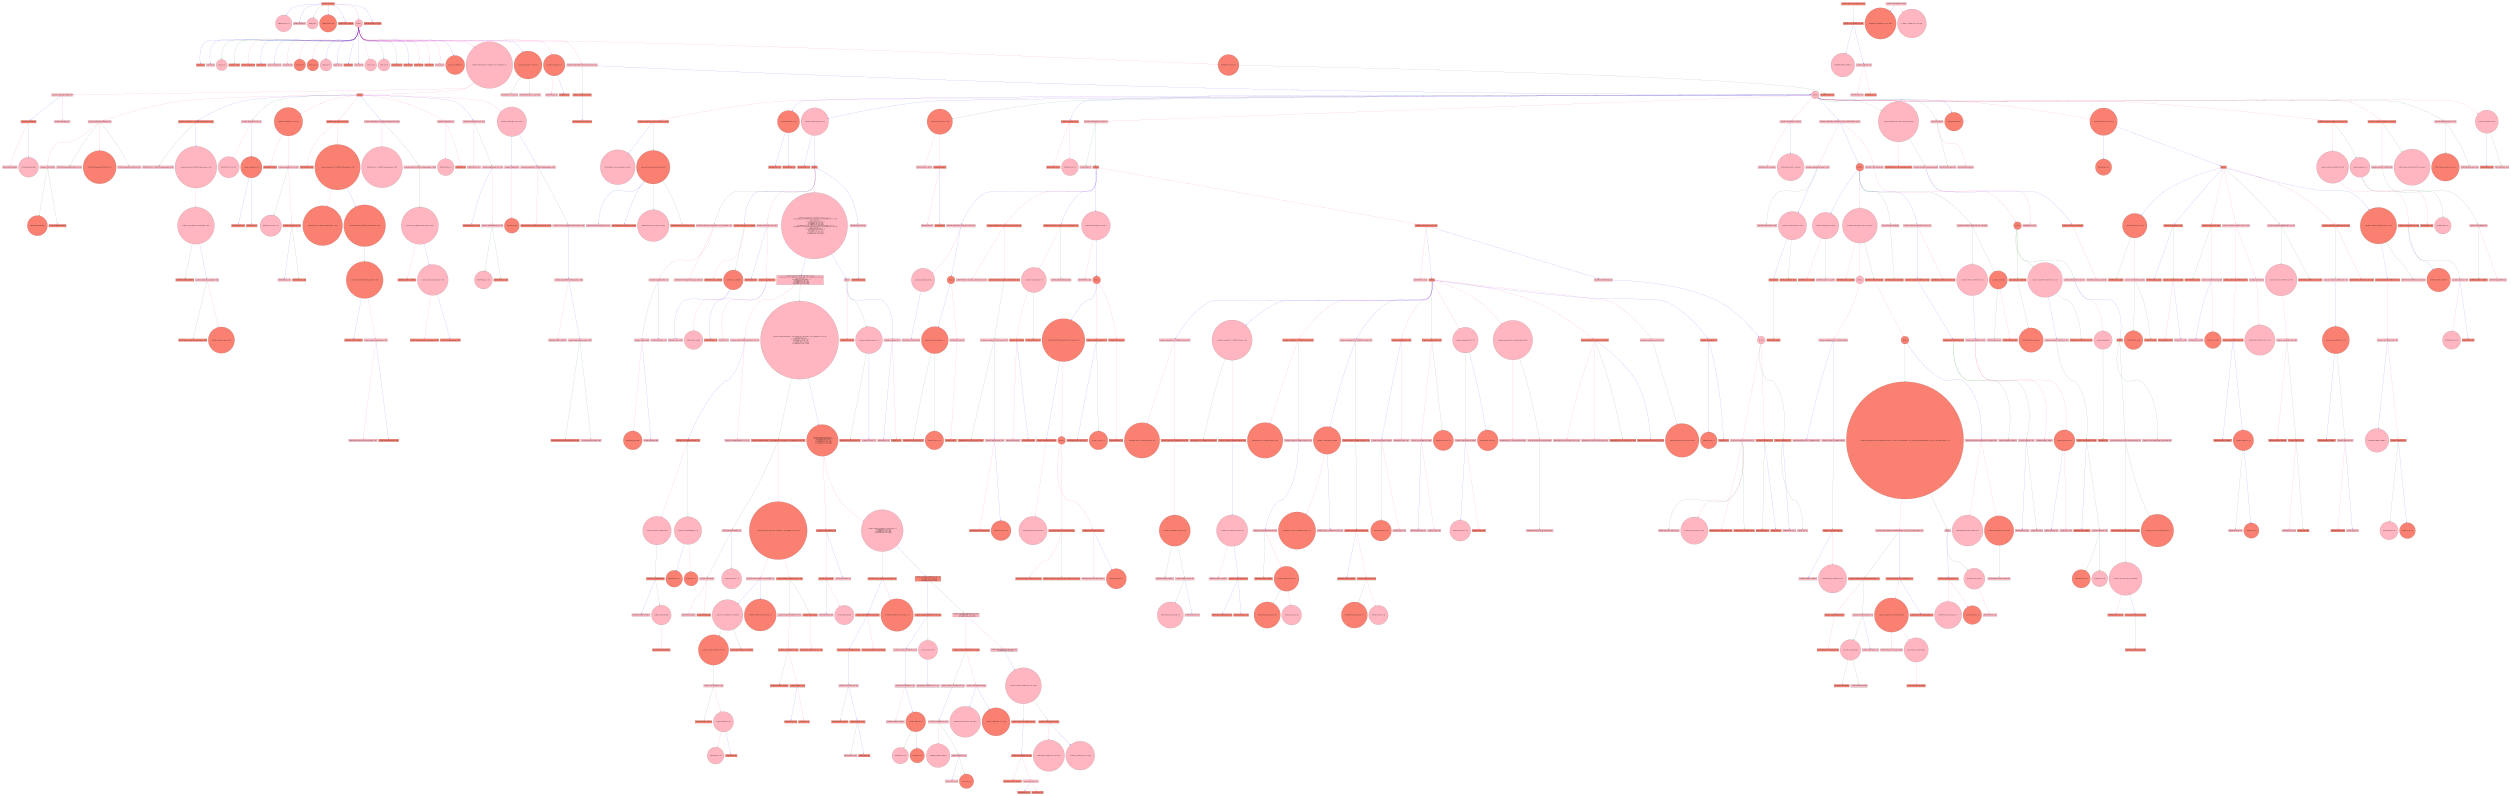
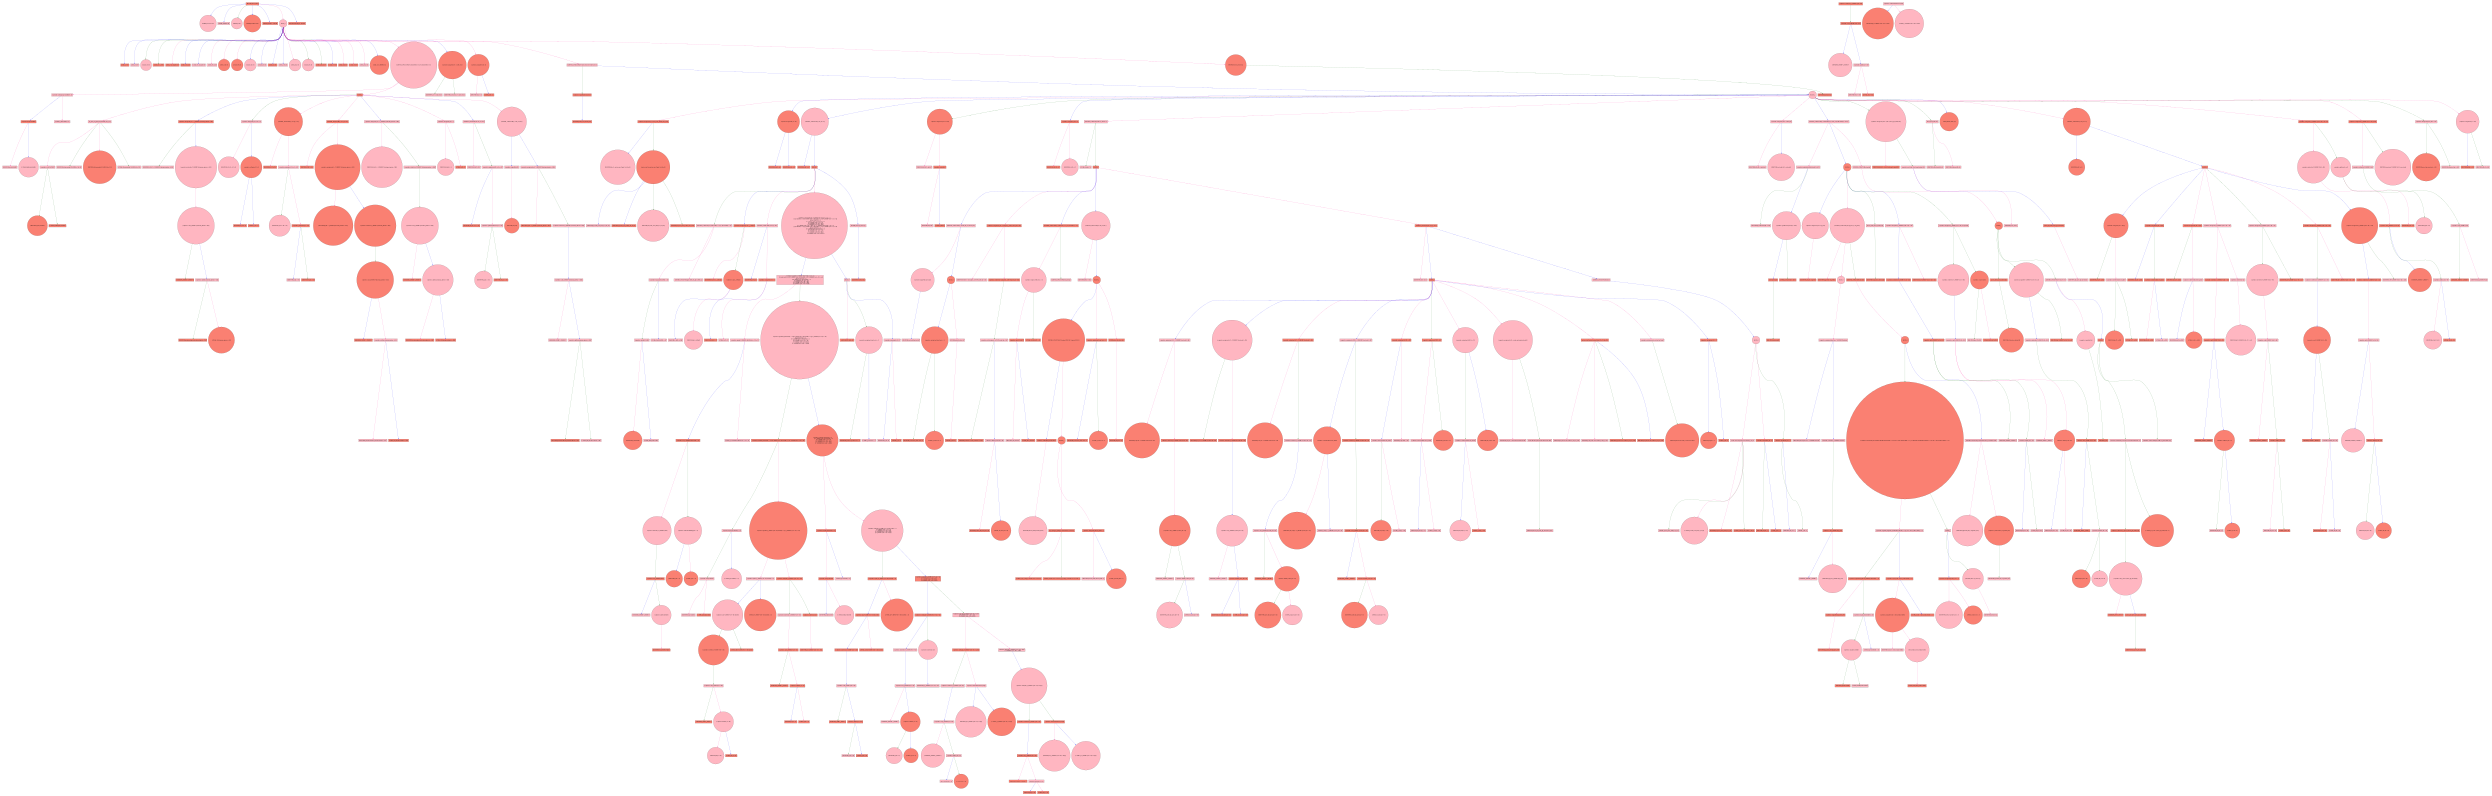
node "(IDENTIFIER,big_free,v25 = big_free)": removed
